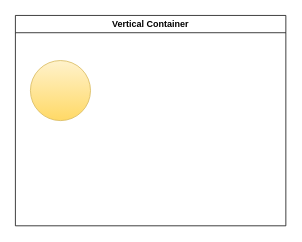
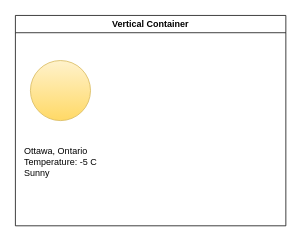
node "Ottawa, Ontario Temperature: -5 C Sunny": added
